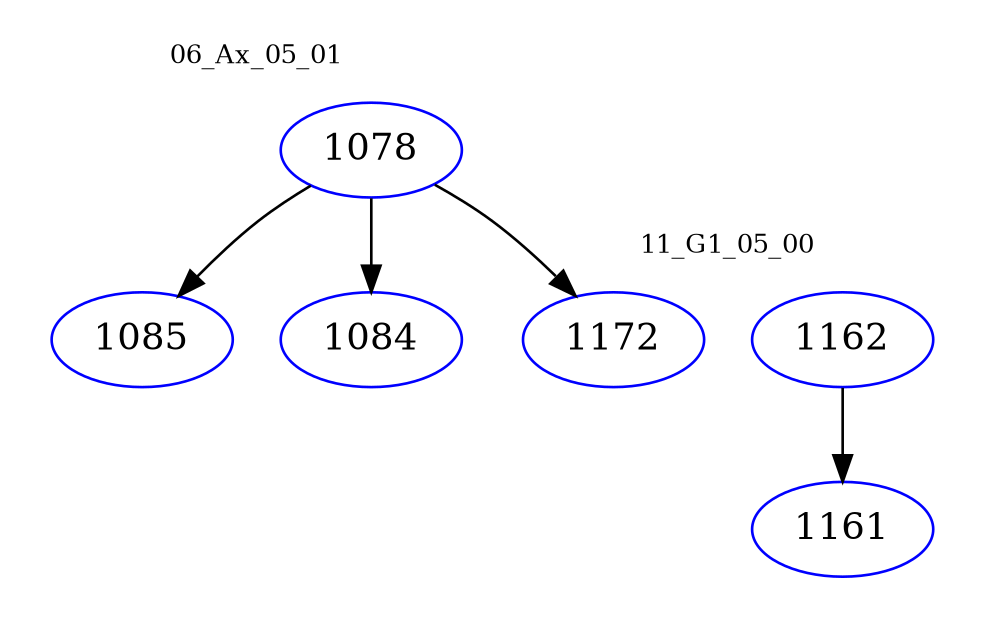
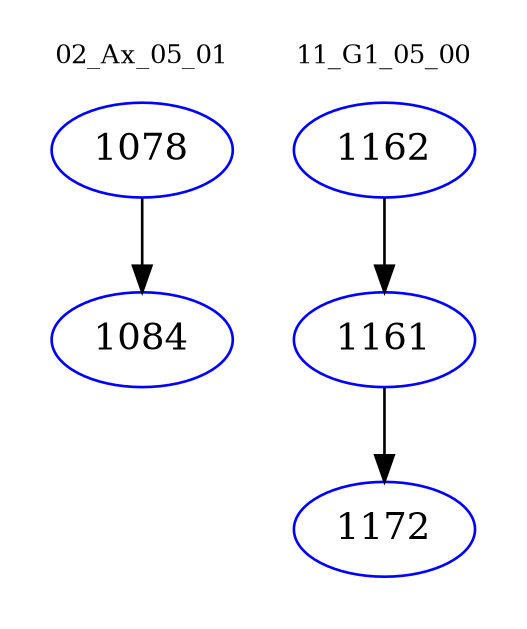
cluster "06_Ax_05_01": label "06_Ax_05_01" -> "02_Ax_05_01"
edge "1078" -> "1172": now "1161" -> "1172"
node "1085": removed
